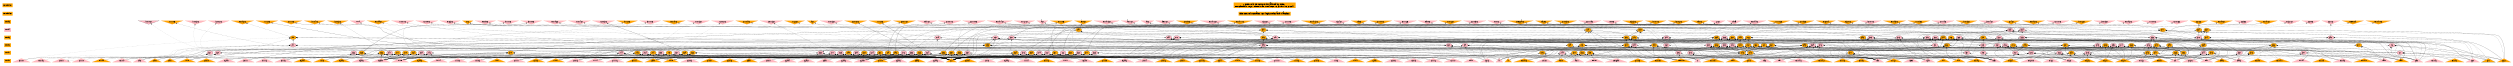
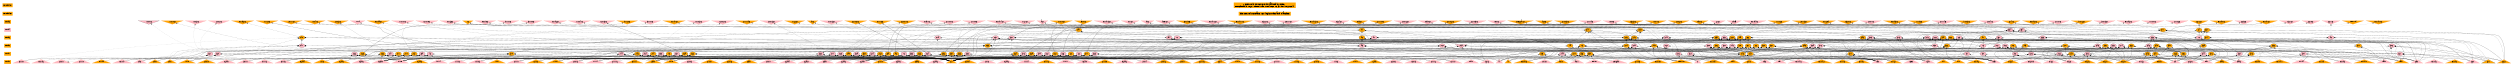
node "259": shape ellipse -> invtriangle
